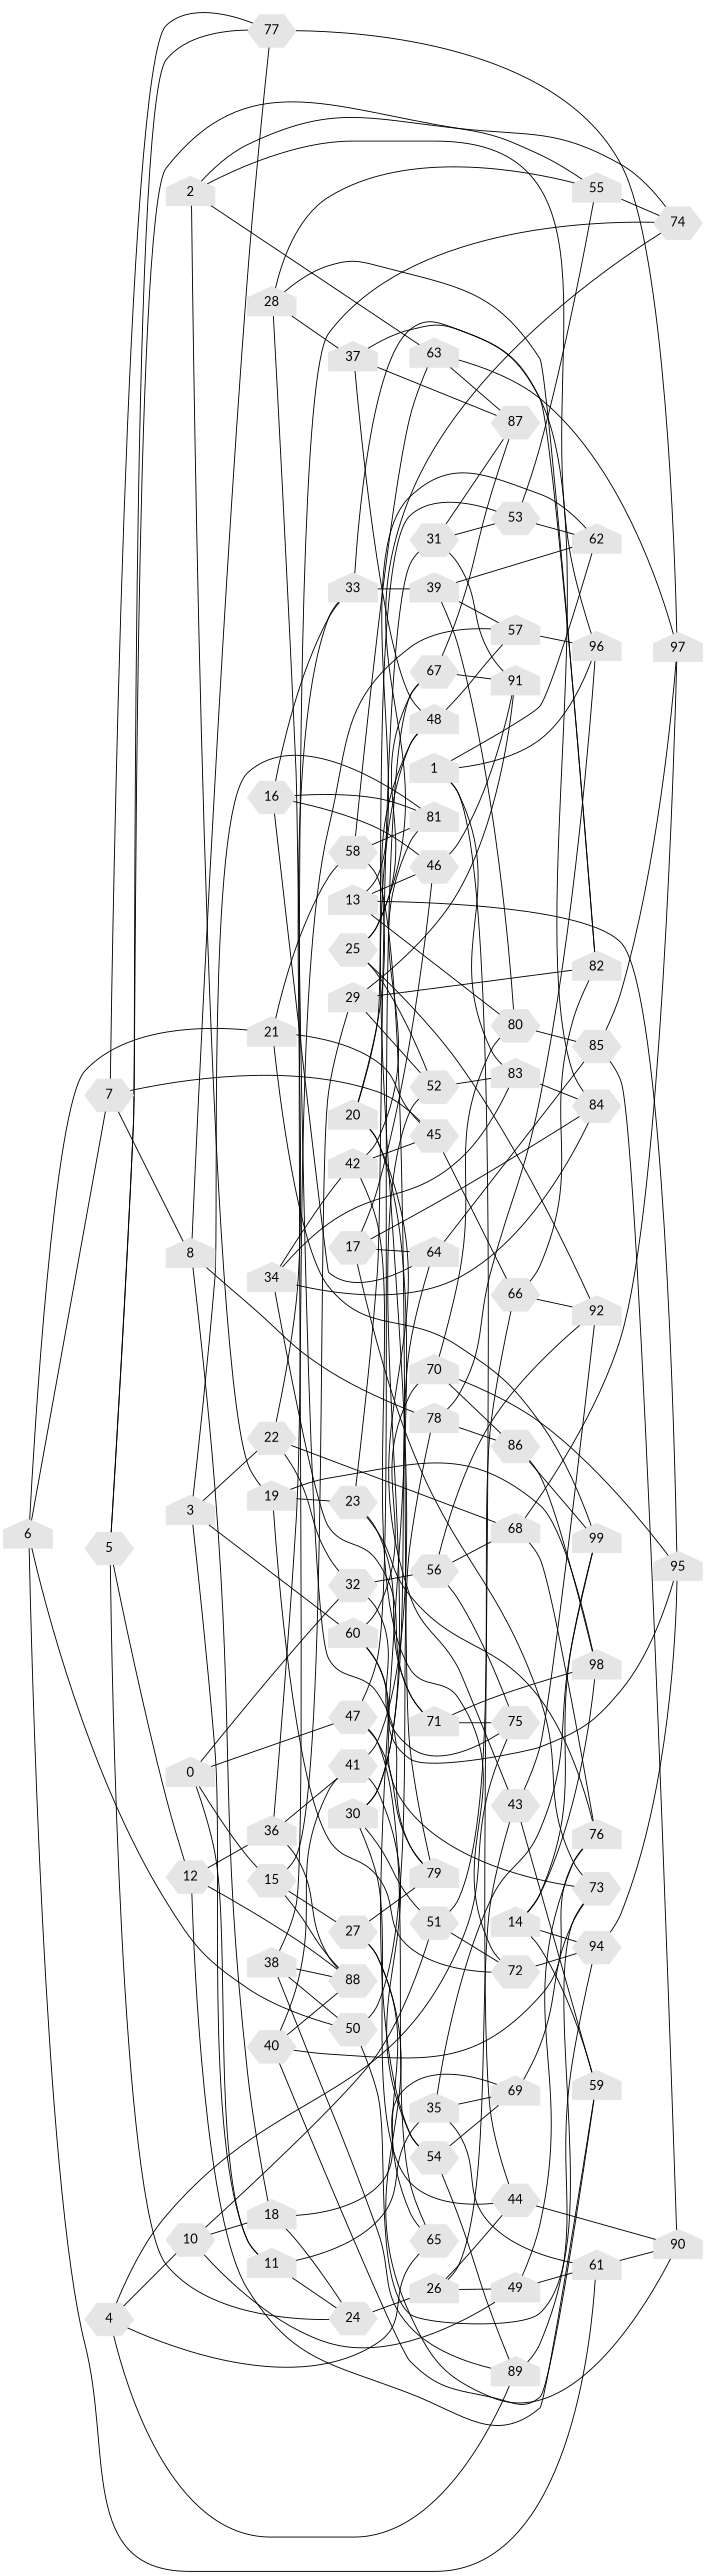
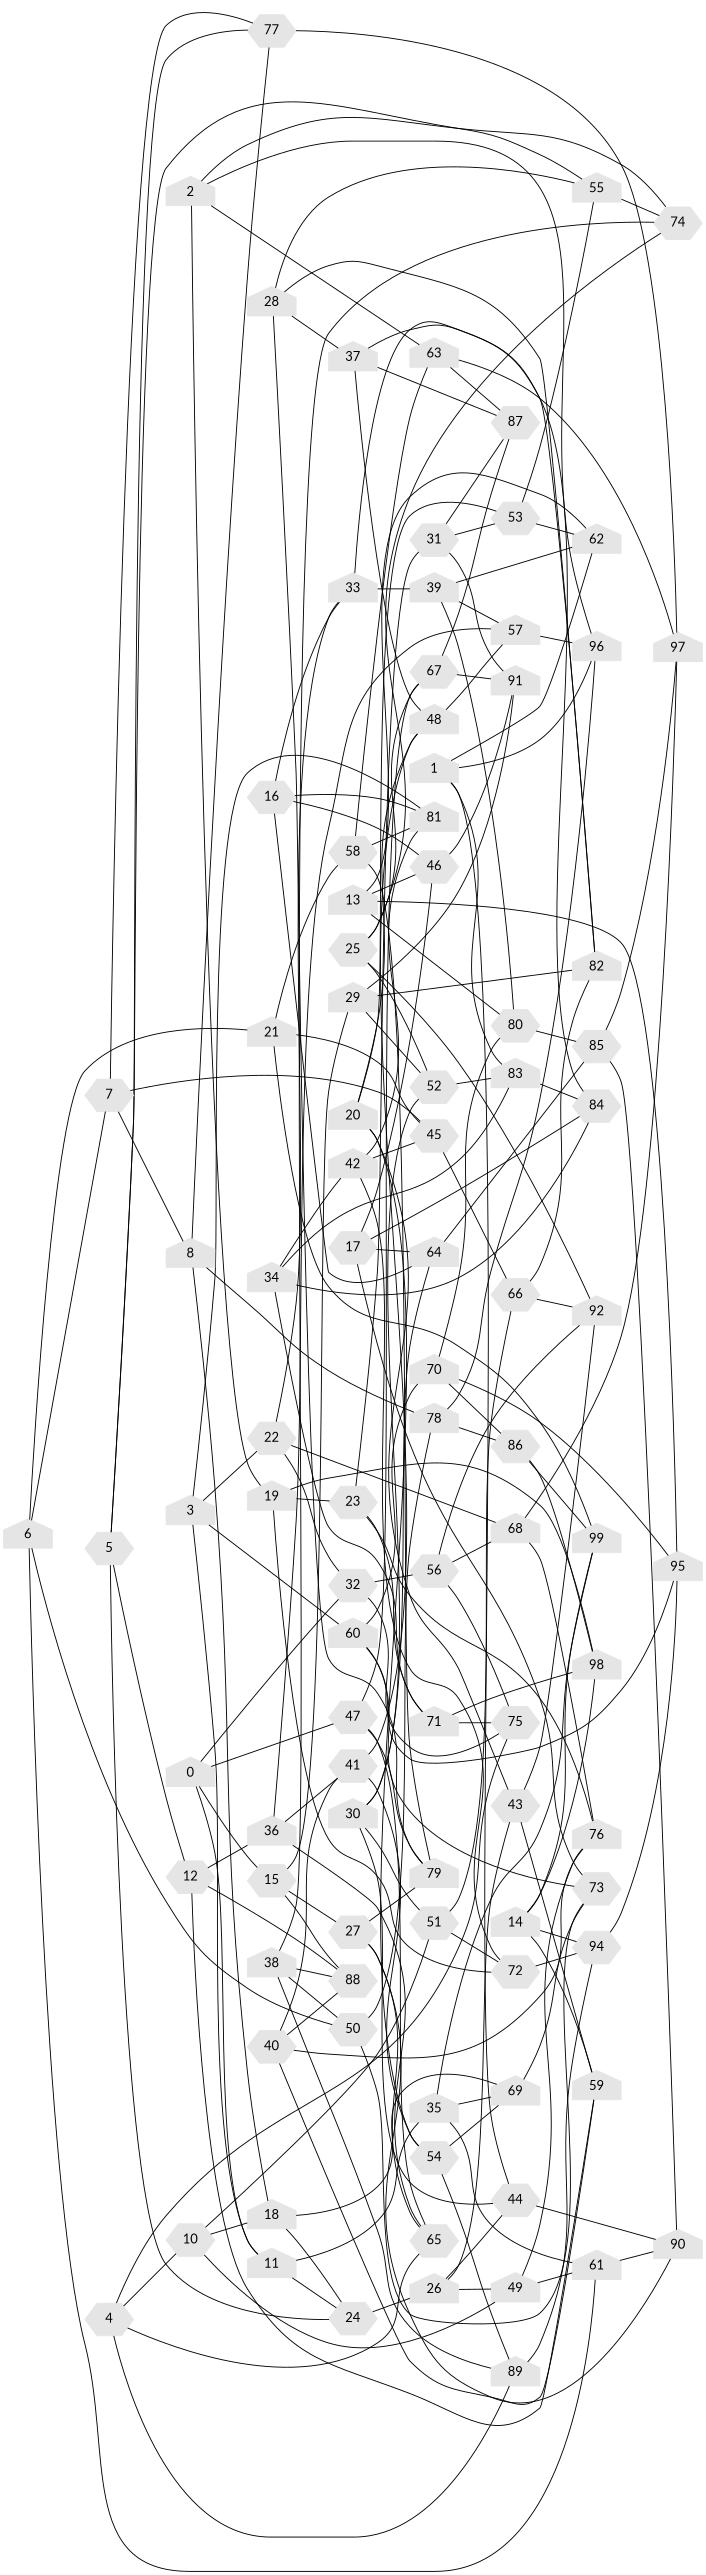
edge "36" -- "88": now "36" -- "65"
